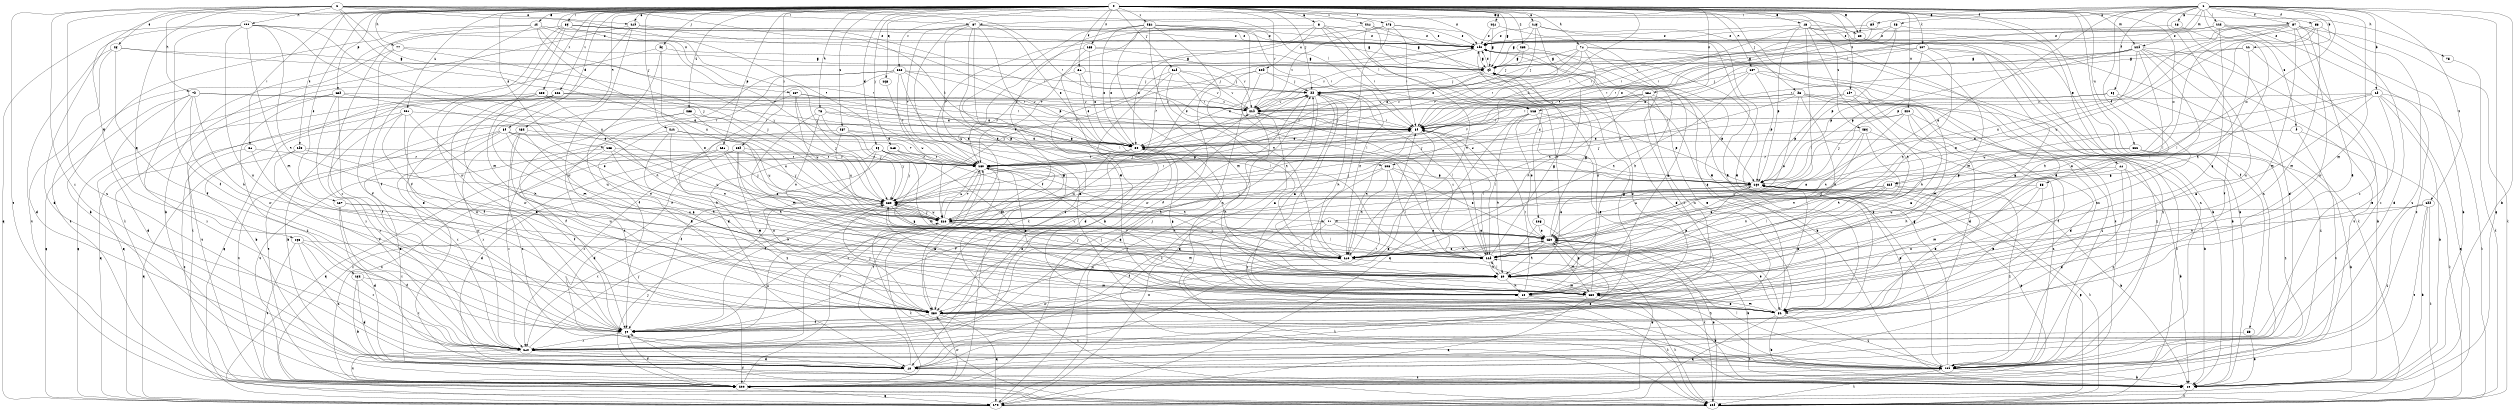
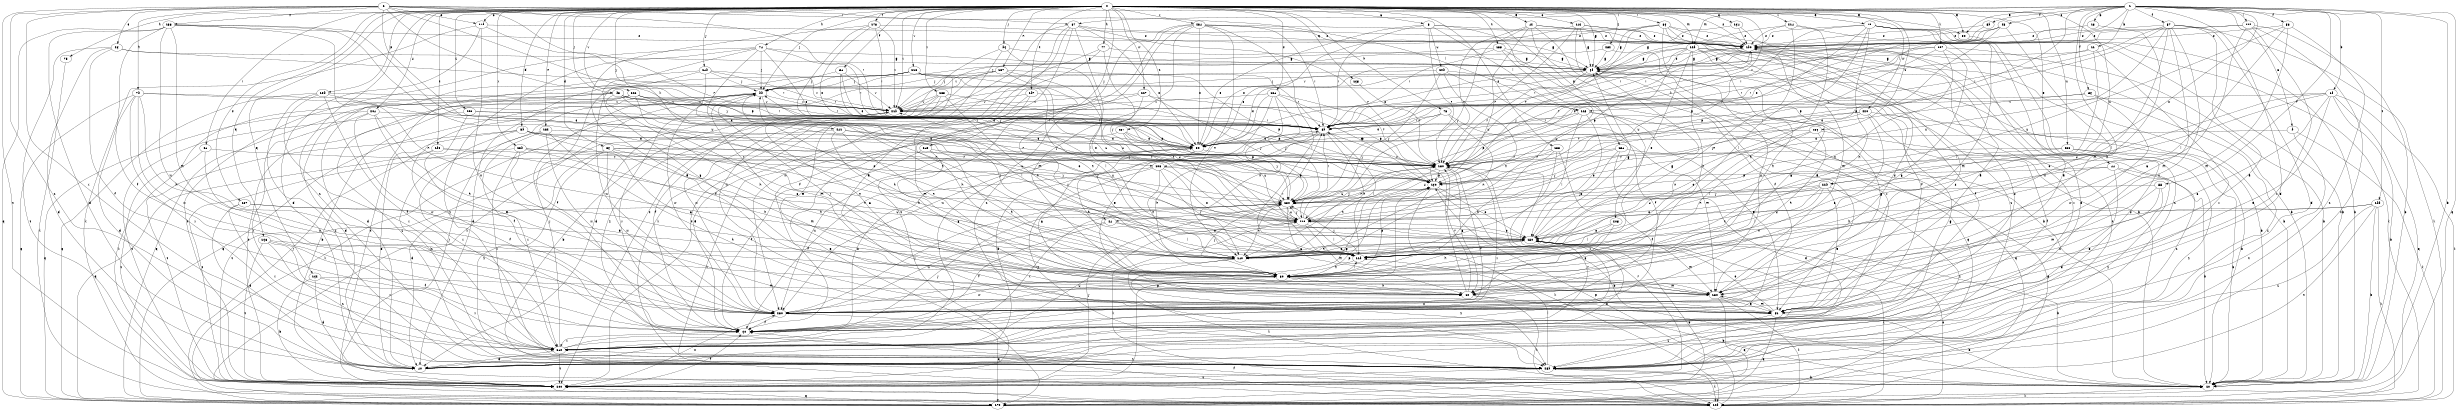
node "53": removed
